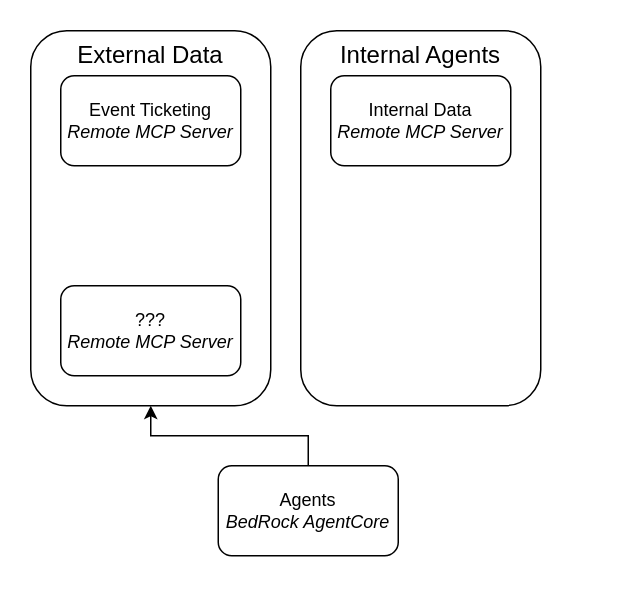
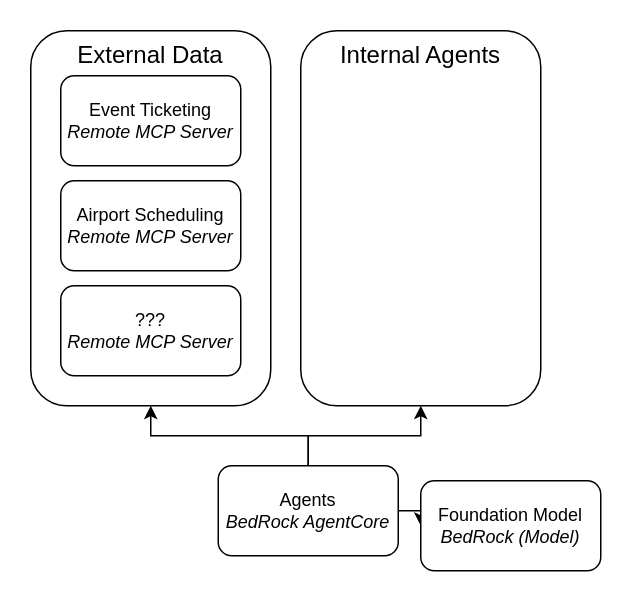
node "Internal Data Remote MCP Server": removed
node "Airport Scheduling Remote MCP Server": added
edge "Agents BedRock AgentCore" -> "Internal Agents": added
edge "Agents BedRock AgentCore" -> "Foundation Model BedRock (Model)": added
node "Foundation Model BedRock (Model)": added
